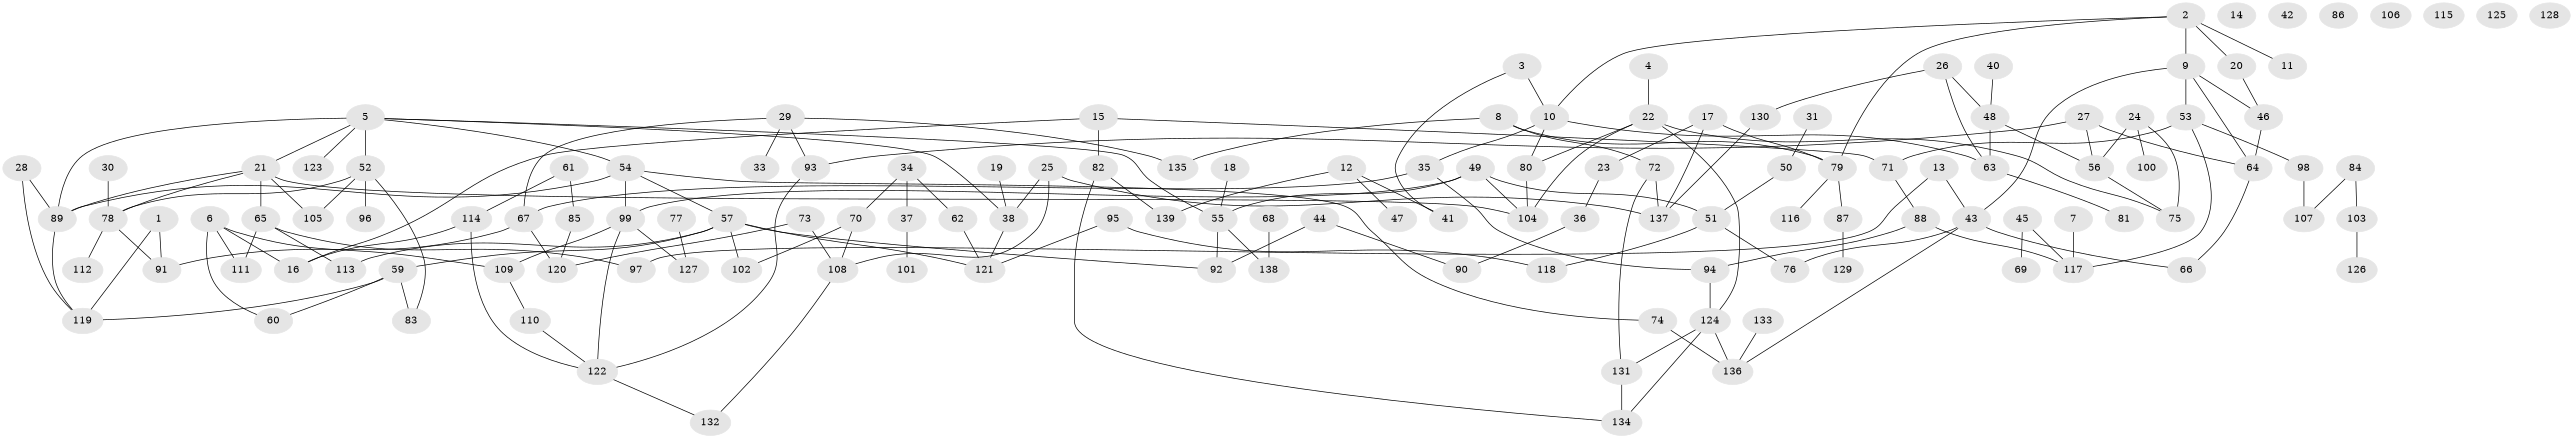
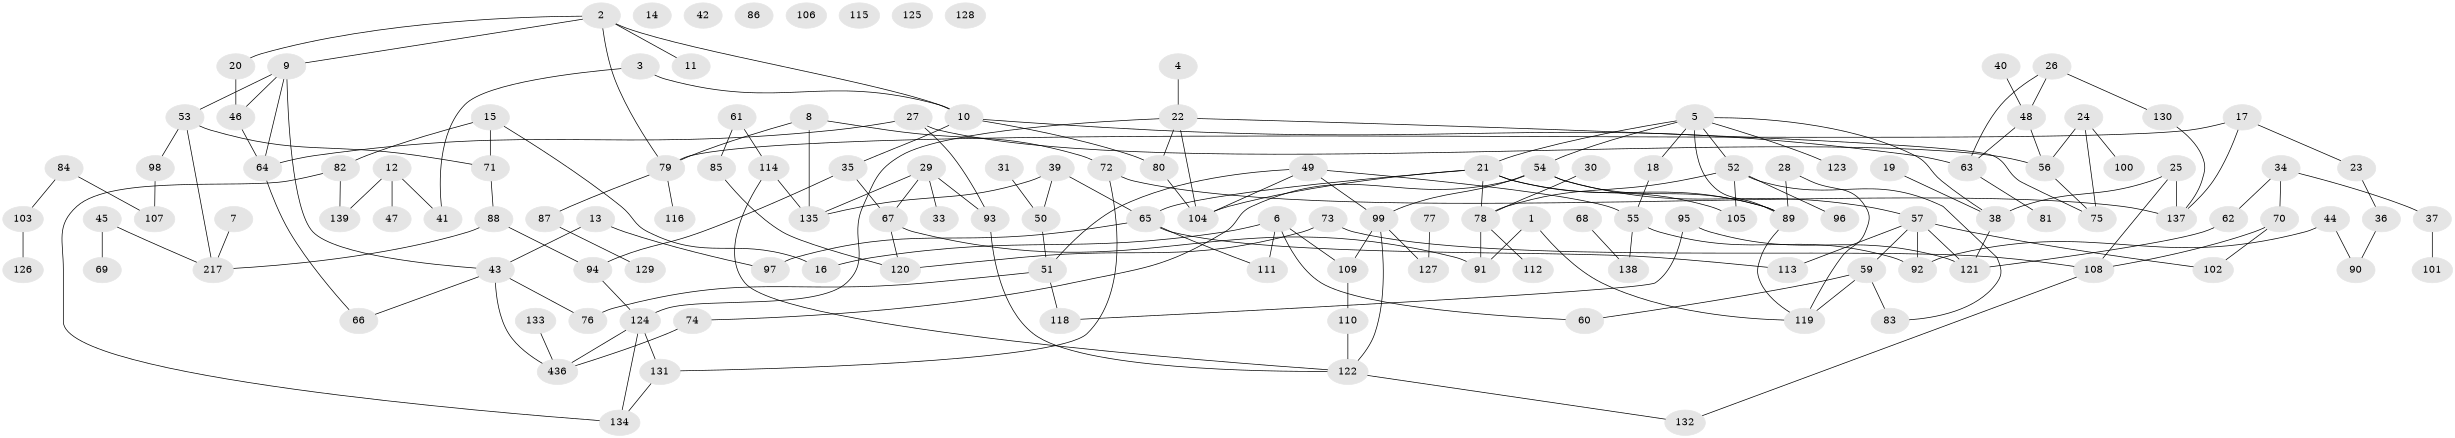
edge "5" -- "55": now "5" -- "18"
node "39": added
edge "114" -- "16": now "114" -- "135"
node "117": label "117" -> "217"
node "136": label "136" -> "436"
